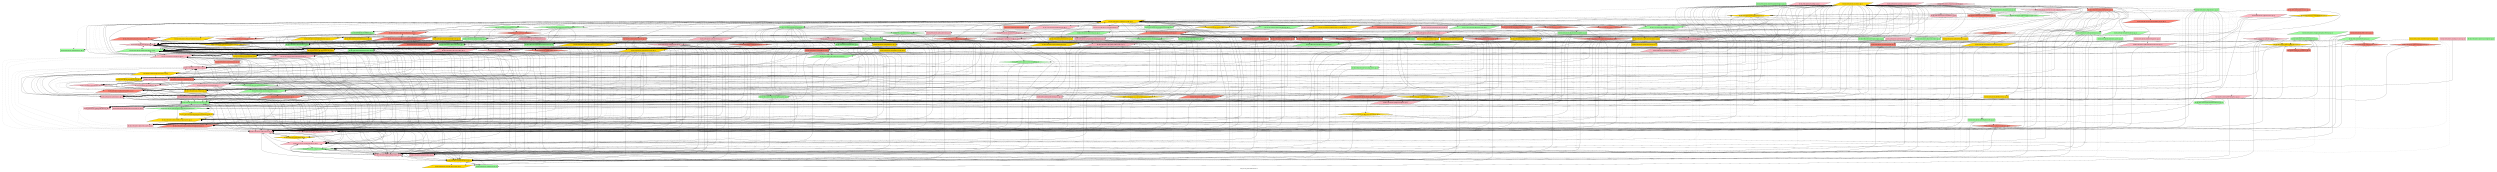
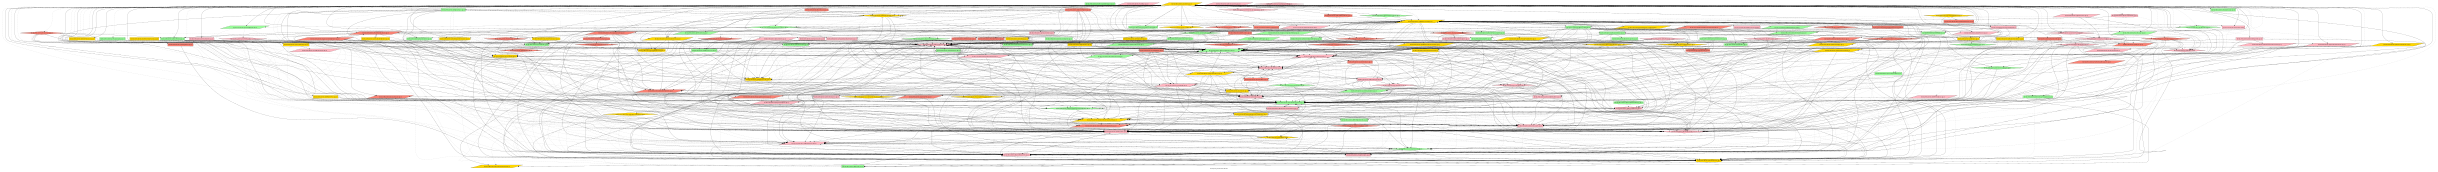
node "{lib/libLLVMCodeGen.a(BasicTargetTransformInfo.cpp.o)}": added
node "{lib/libLLVMCodeGen.a(FinalizeISel.cpp.o)}": added
